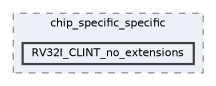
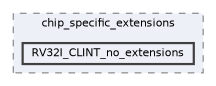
cluster "chip_specific_specific": label "chip_specific_specific" -> "chip_specific_extensions"
